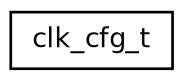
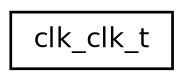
node "clk_cfg_t": label "clk_cfg_t" -> "clk_clk_t"
